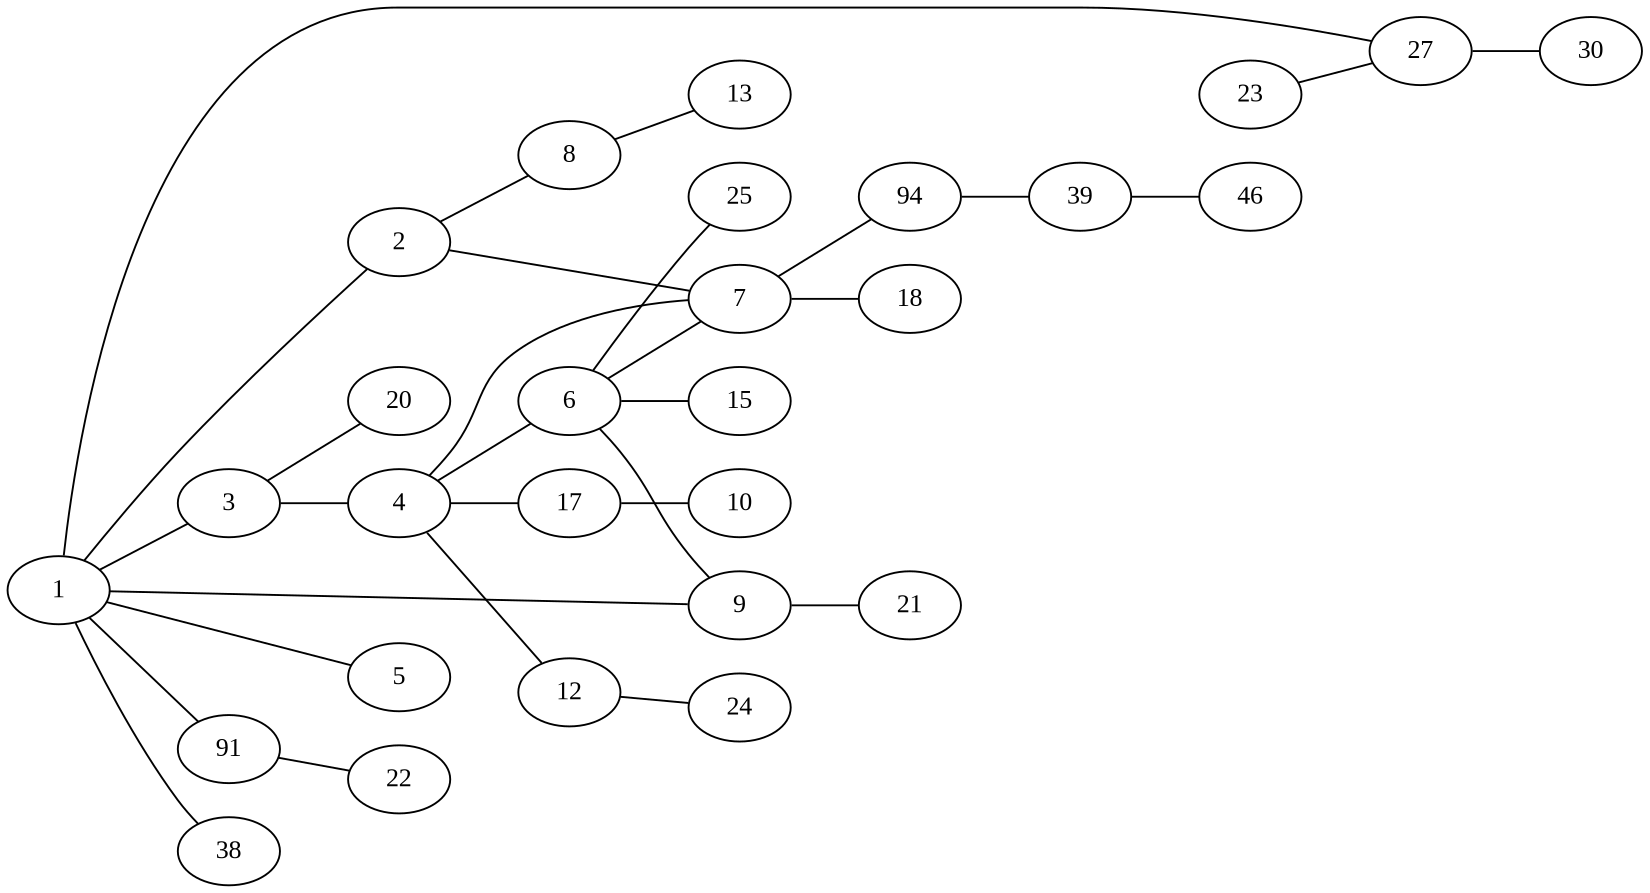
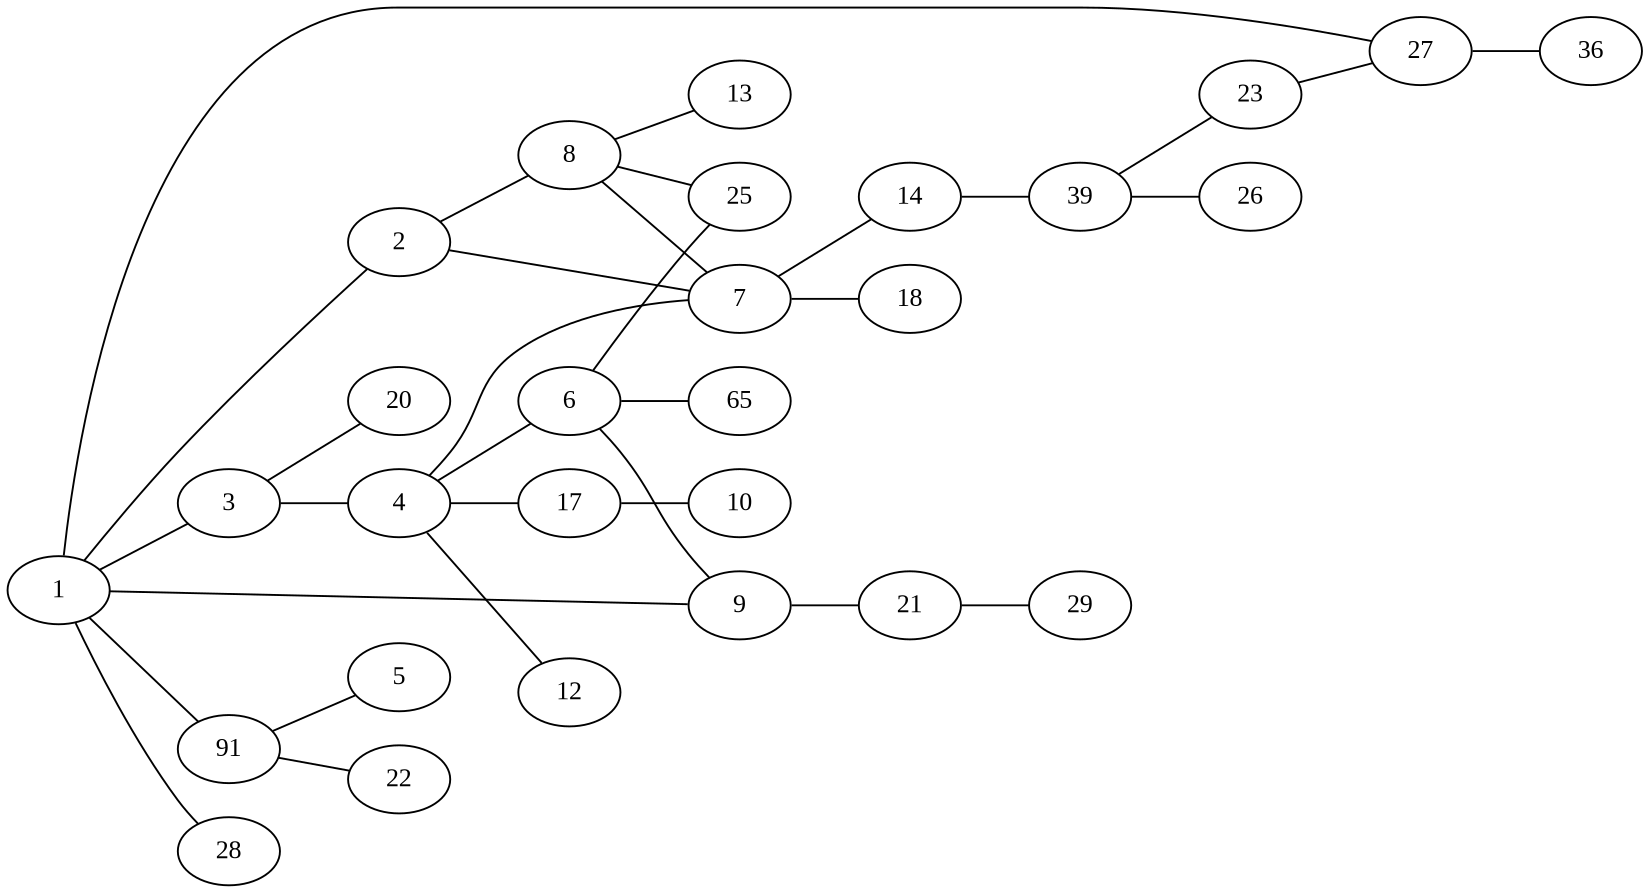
node "30": label "30" -> "36"
edge "23" -- "39": added
edge "8" -- "25": added
node "94": label "94" -> "14"
node "46": label "46" -> "26"
edge "7" -- "6": now "7" -- "8"
node "15": label "15" -> "65"
node "29": added
edge "1" -- "5": now "91" -- "5"
node "24": removed
node "38": label "38" -> "28"
